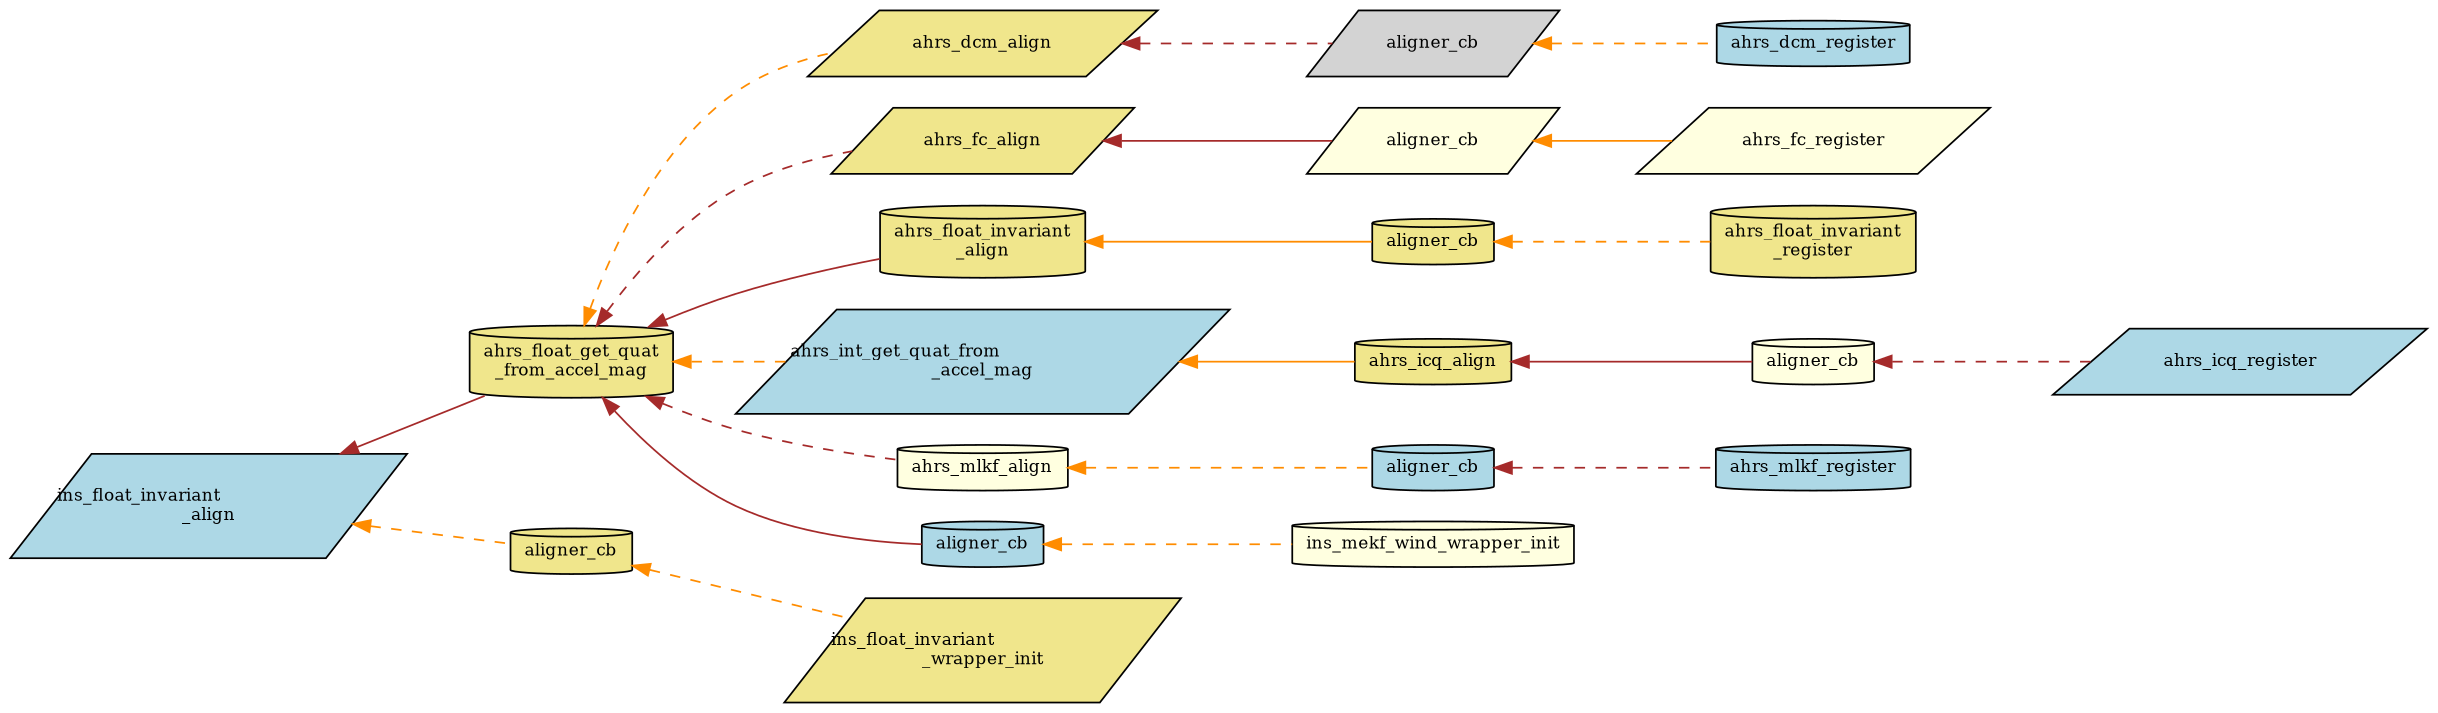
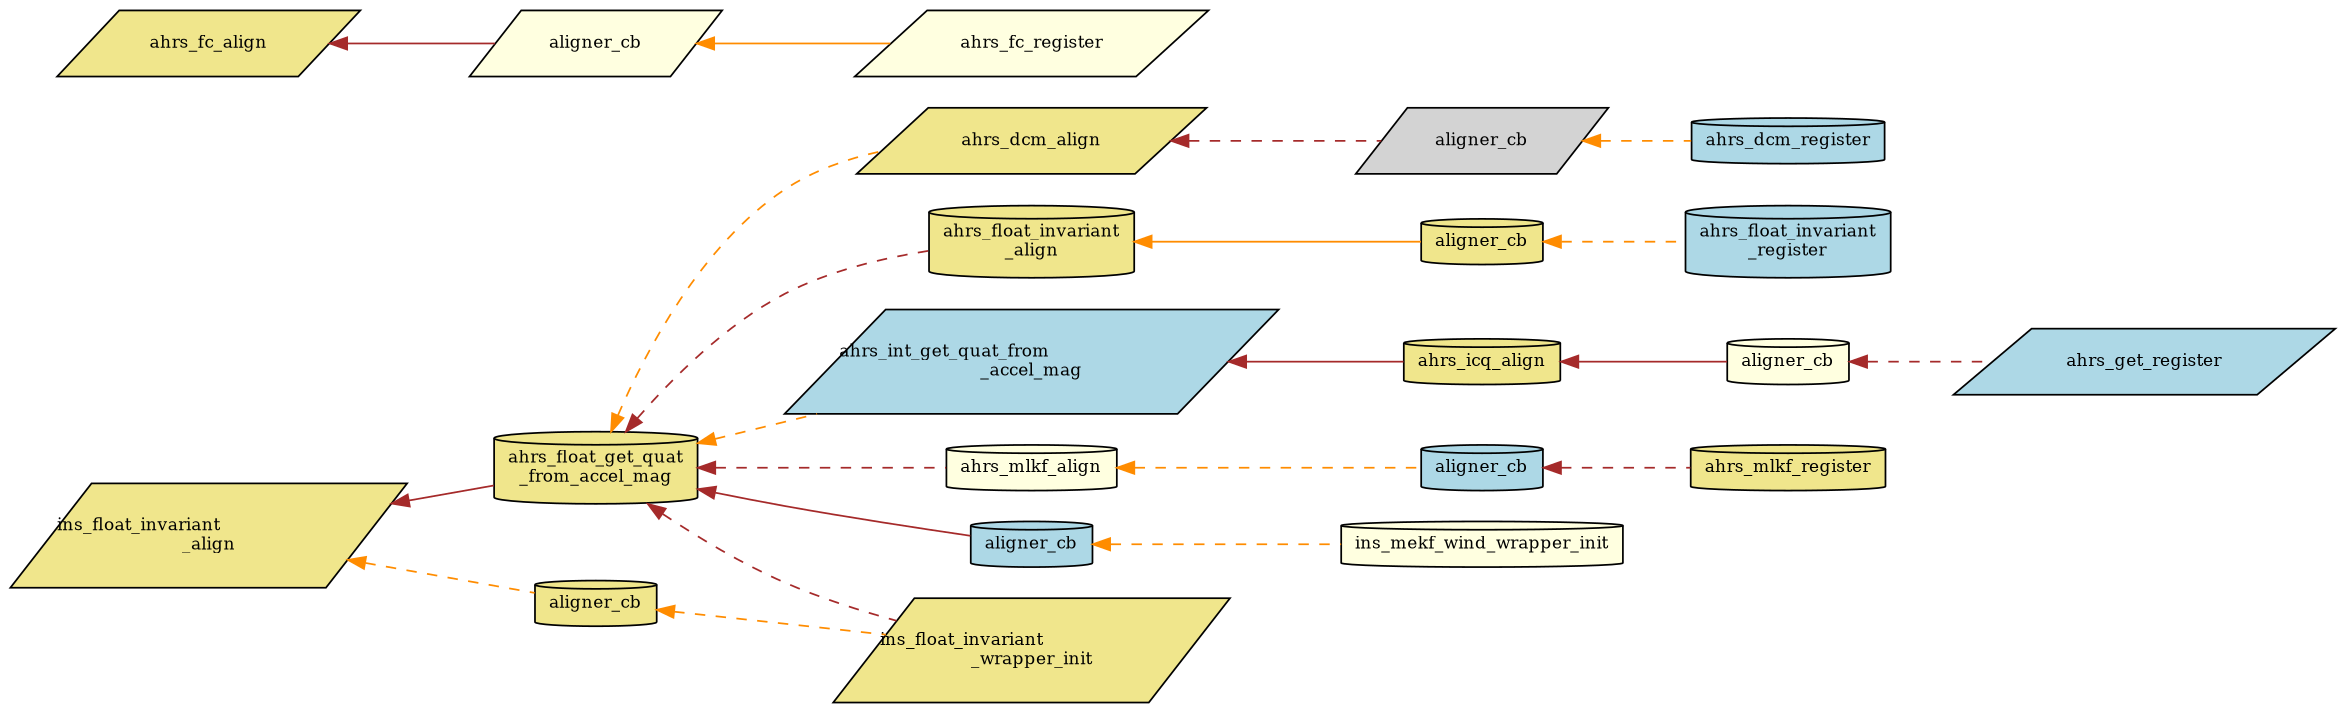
edge "ahrs_fc_align" -> "ahrs_float_get_quat _from_accel_mag": now "ins_float_invariant _wrapper_init" -> "ahrs_float_get_quat _from_accel_mag"
node "ahrs_float_invariant _register": fillcolor khaki -> lightblue
edge "ahrs_float_invariant _align" -> "ahrs_float_get_quat _from_accel_mag": style solid -> dashed
edge "ahrs_icq_align" -> "ahrs_int_get_quat_from _accel_mag": color darkorange -> brown
node "ahrs_icq_register": label "ahrs_icq_register" -> "ahrs_get_register"
node "ahrs_mlkf_register": fillcolor lightblue -> khaki
node "ins_float_invariant _align": fillcolor lightblue -> khaki
